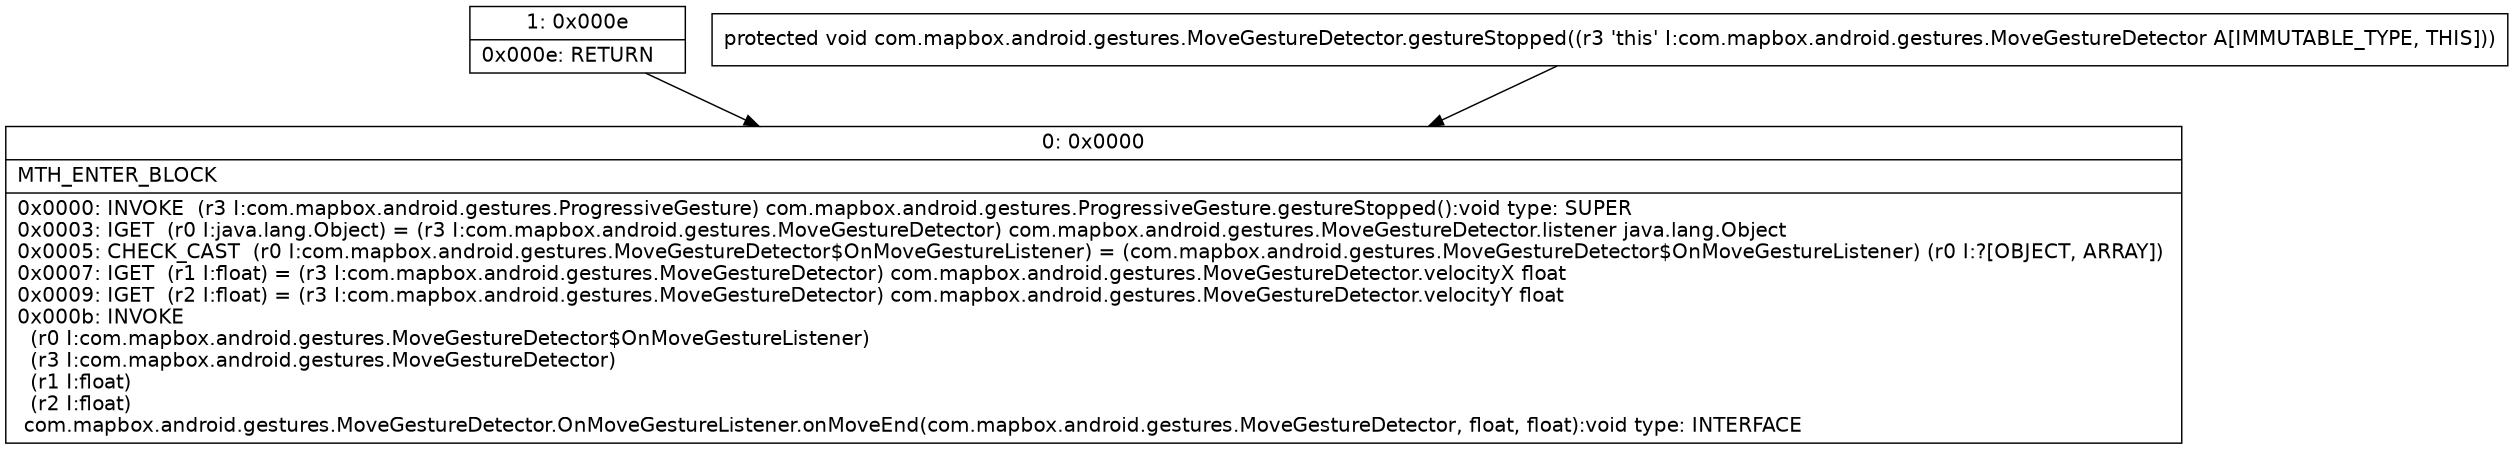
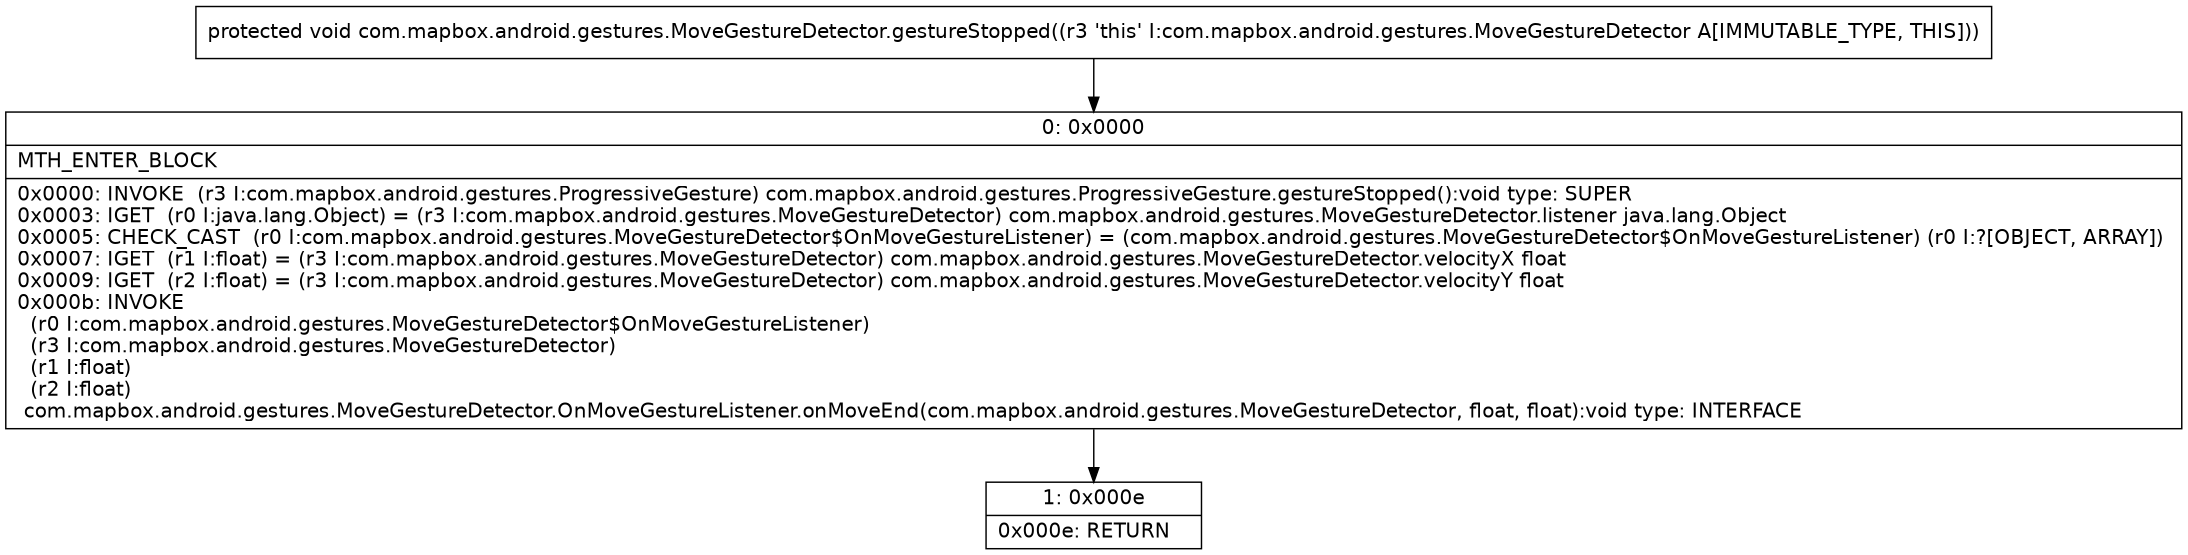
edge "1: 0x000e" -> "0: 0x0000": reversed
